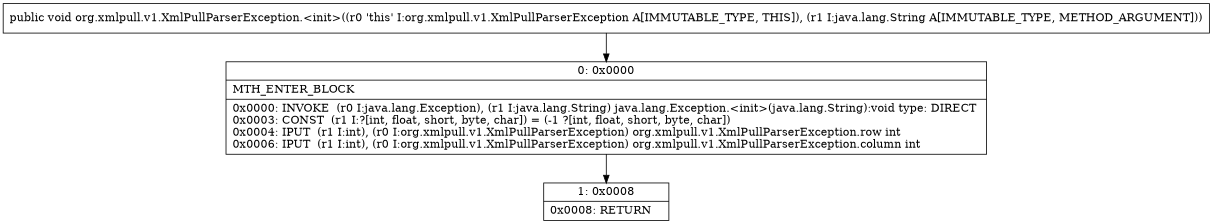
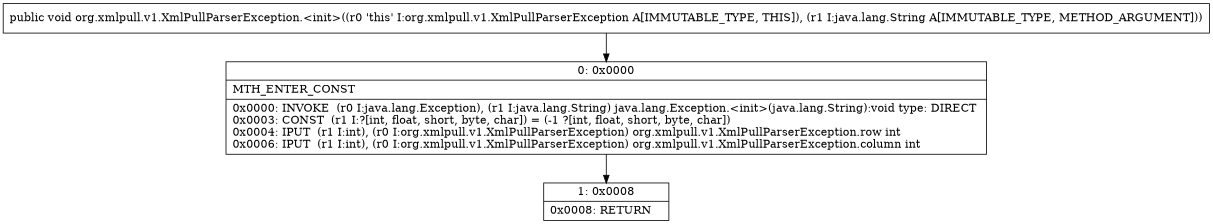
node "0: 0x0000": text "MTH_ENTER_BLOCK" -> "MTH_ENTER_CONST"
